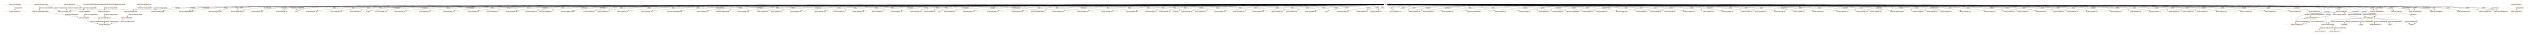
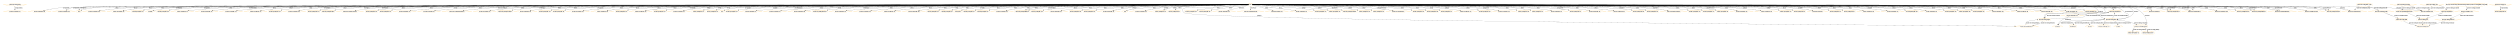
edge "NULL" -> "xsd:decimal": now "30616de7:187d4ad1bd6:-7fe4" -> "xsd:decimal"
